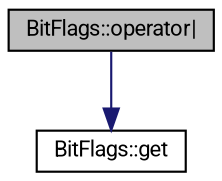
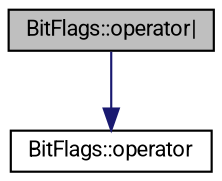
node "BitFlags::get": label "BitFlags::get" -> "BitFlags::operator"
